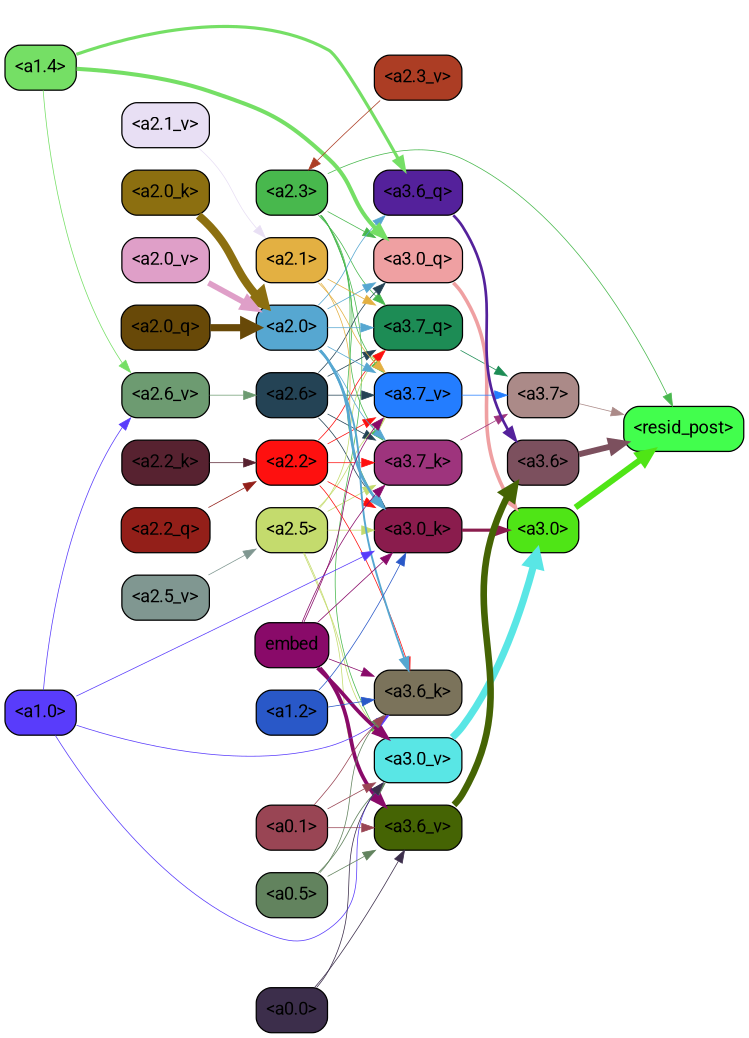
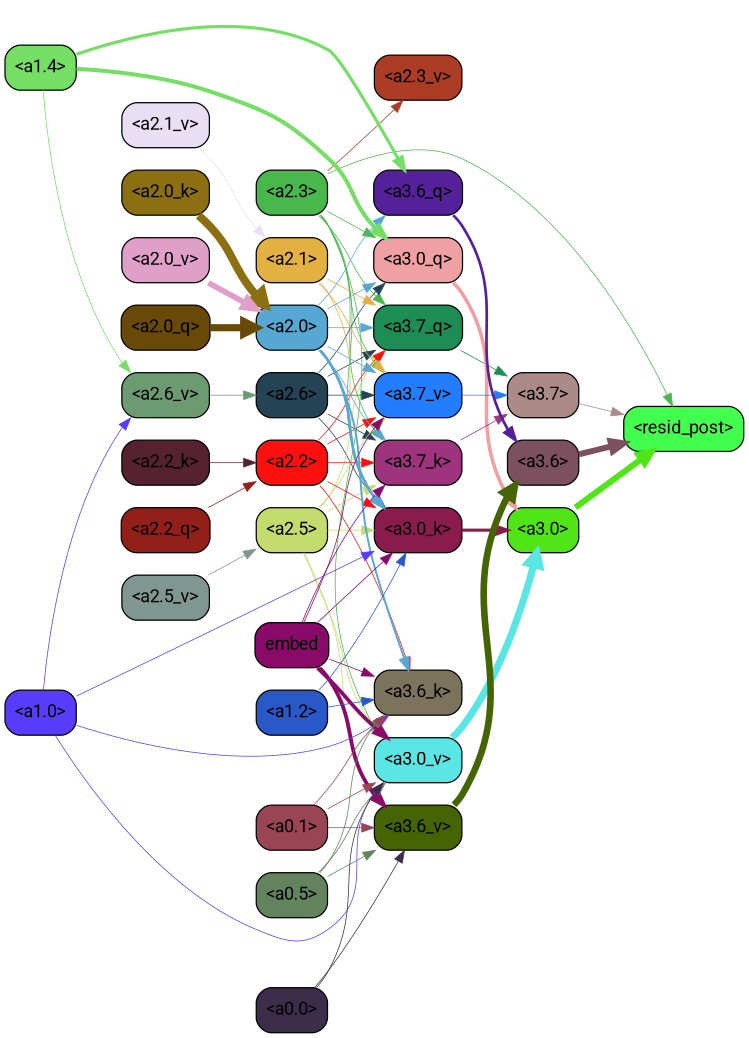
edge "<a2.3_v>" -> "<a2.3>": reversed
